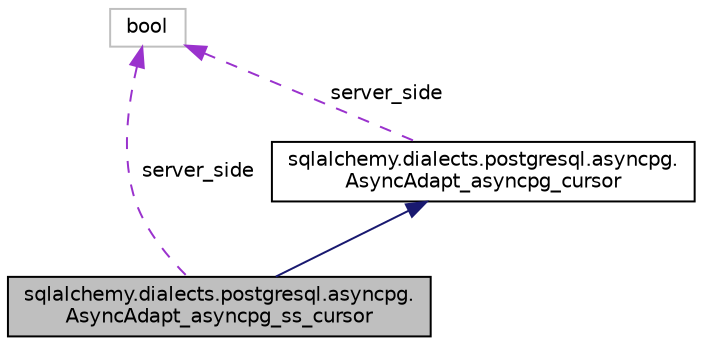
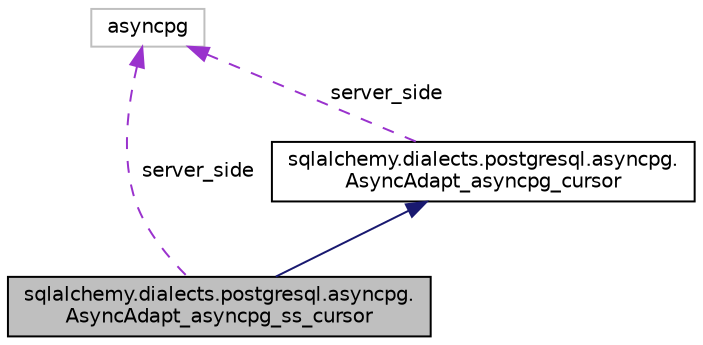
node "bool": label "bool" -> "asyncpg"
